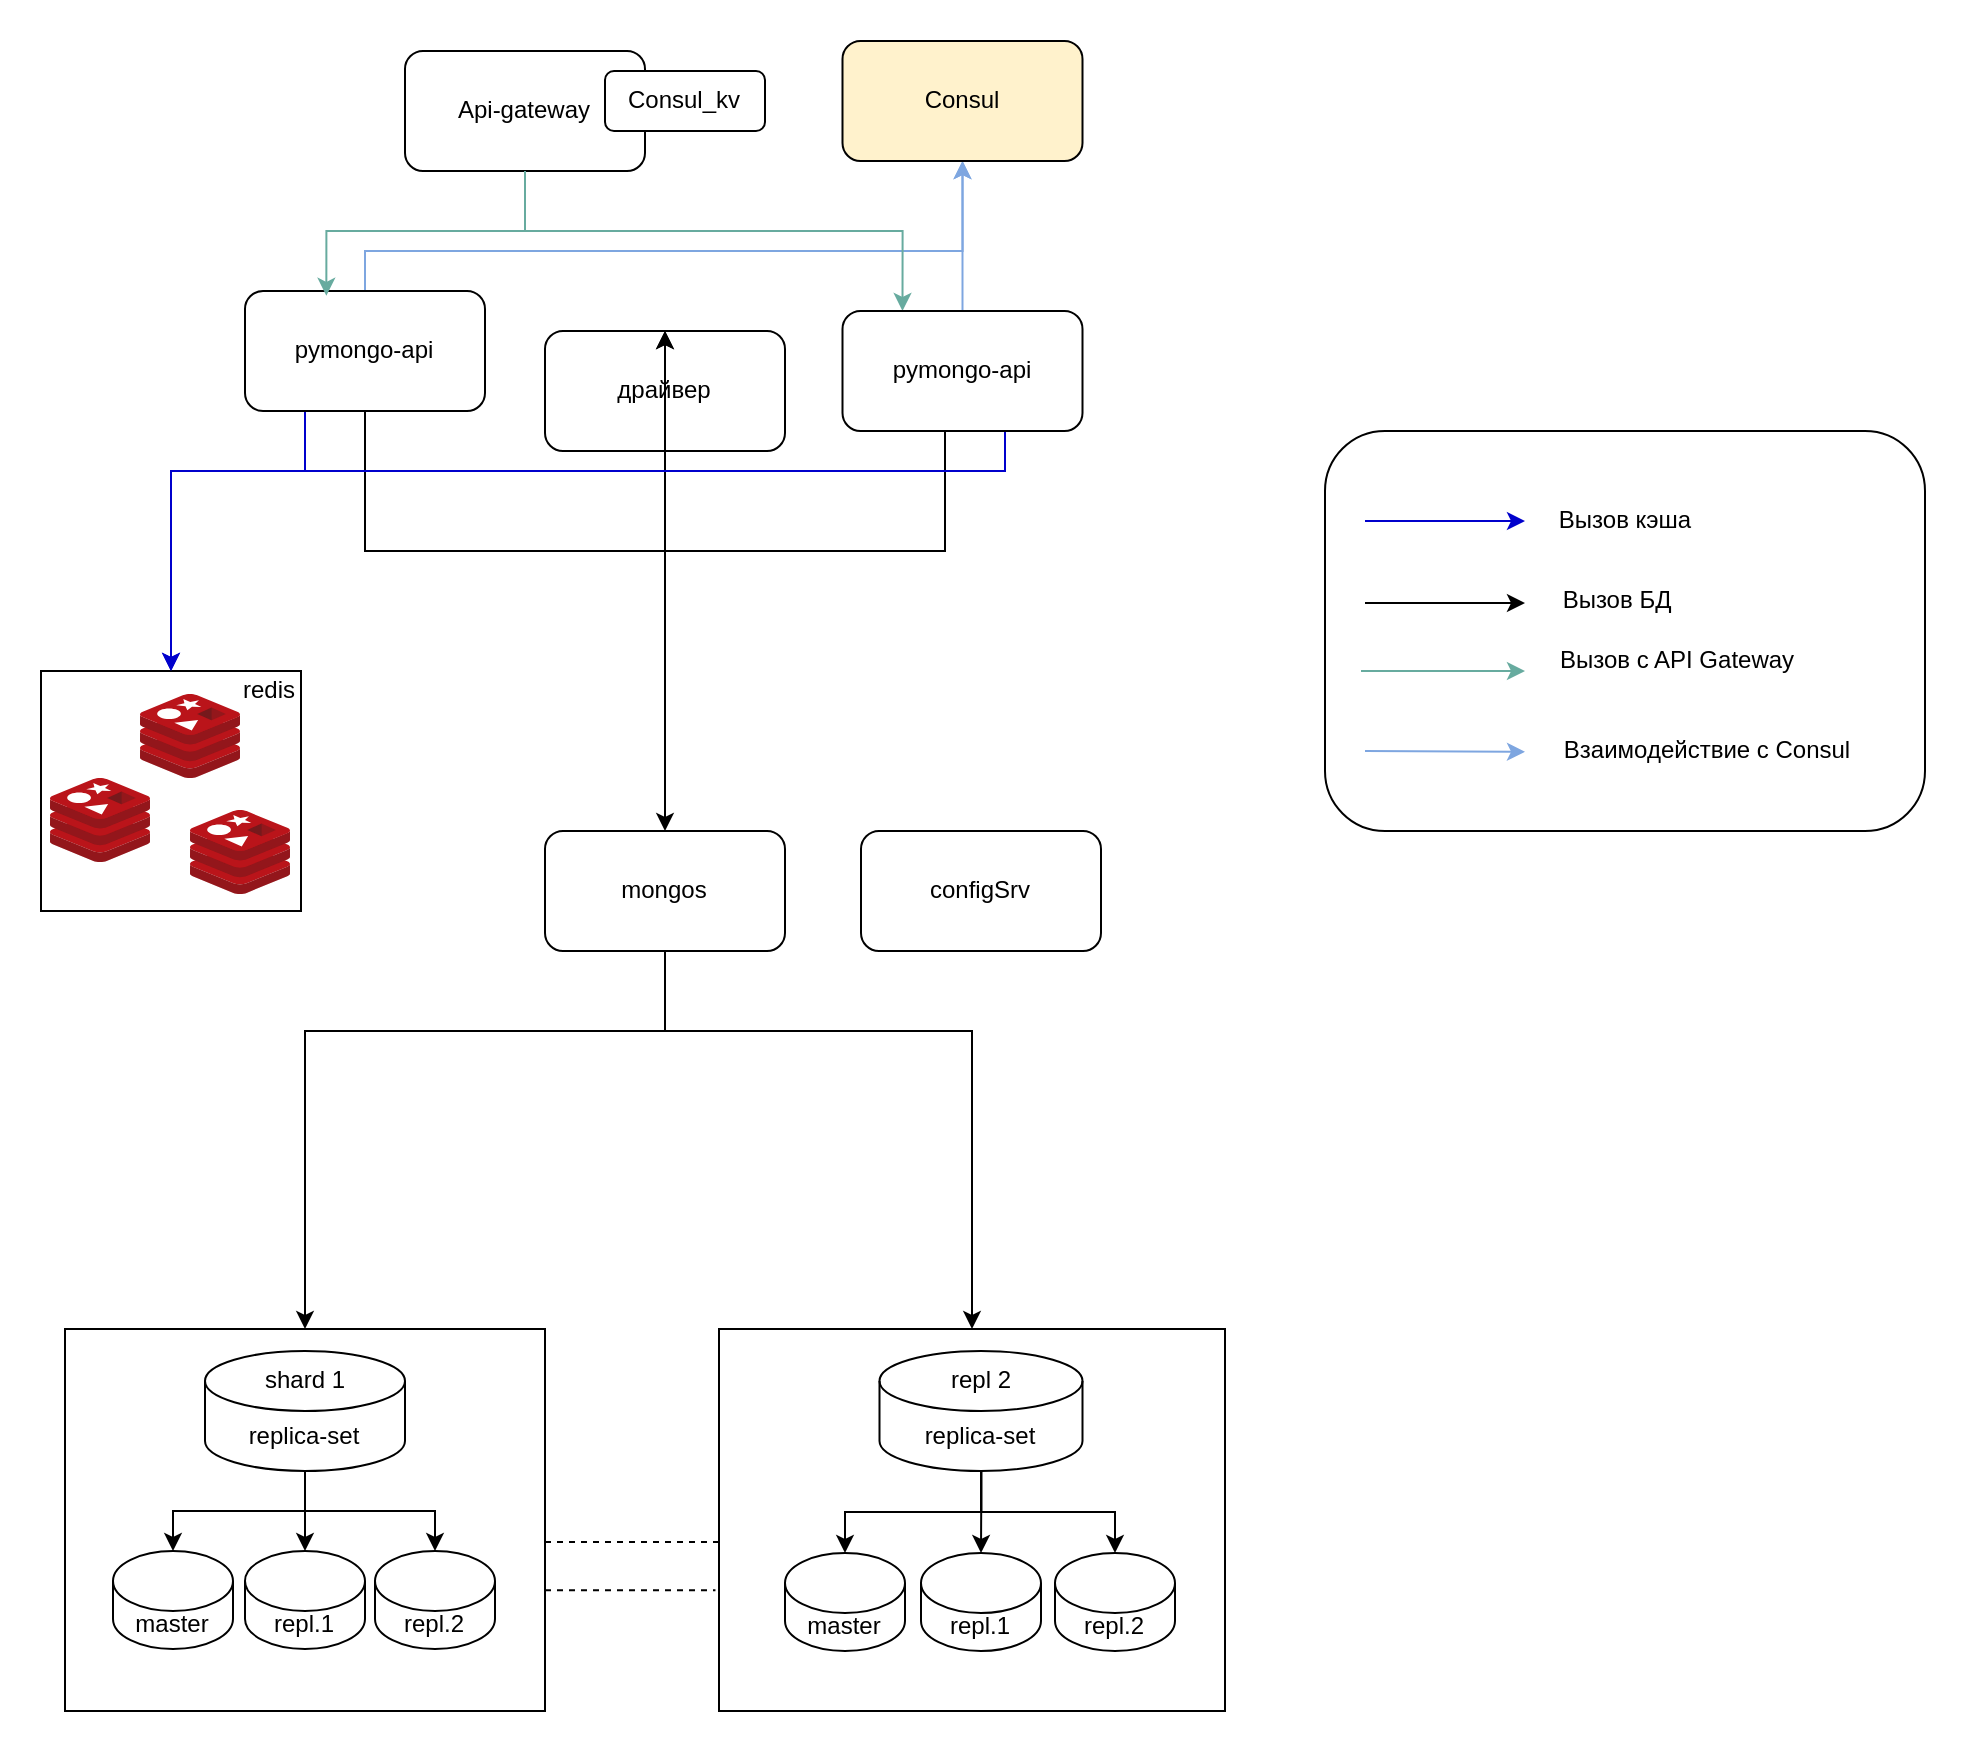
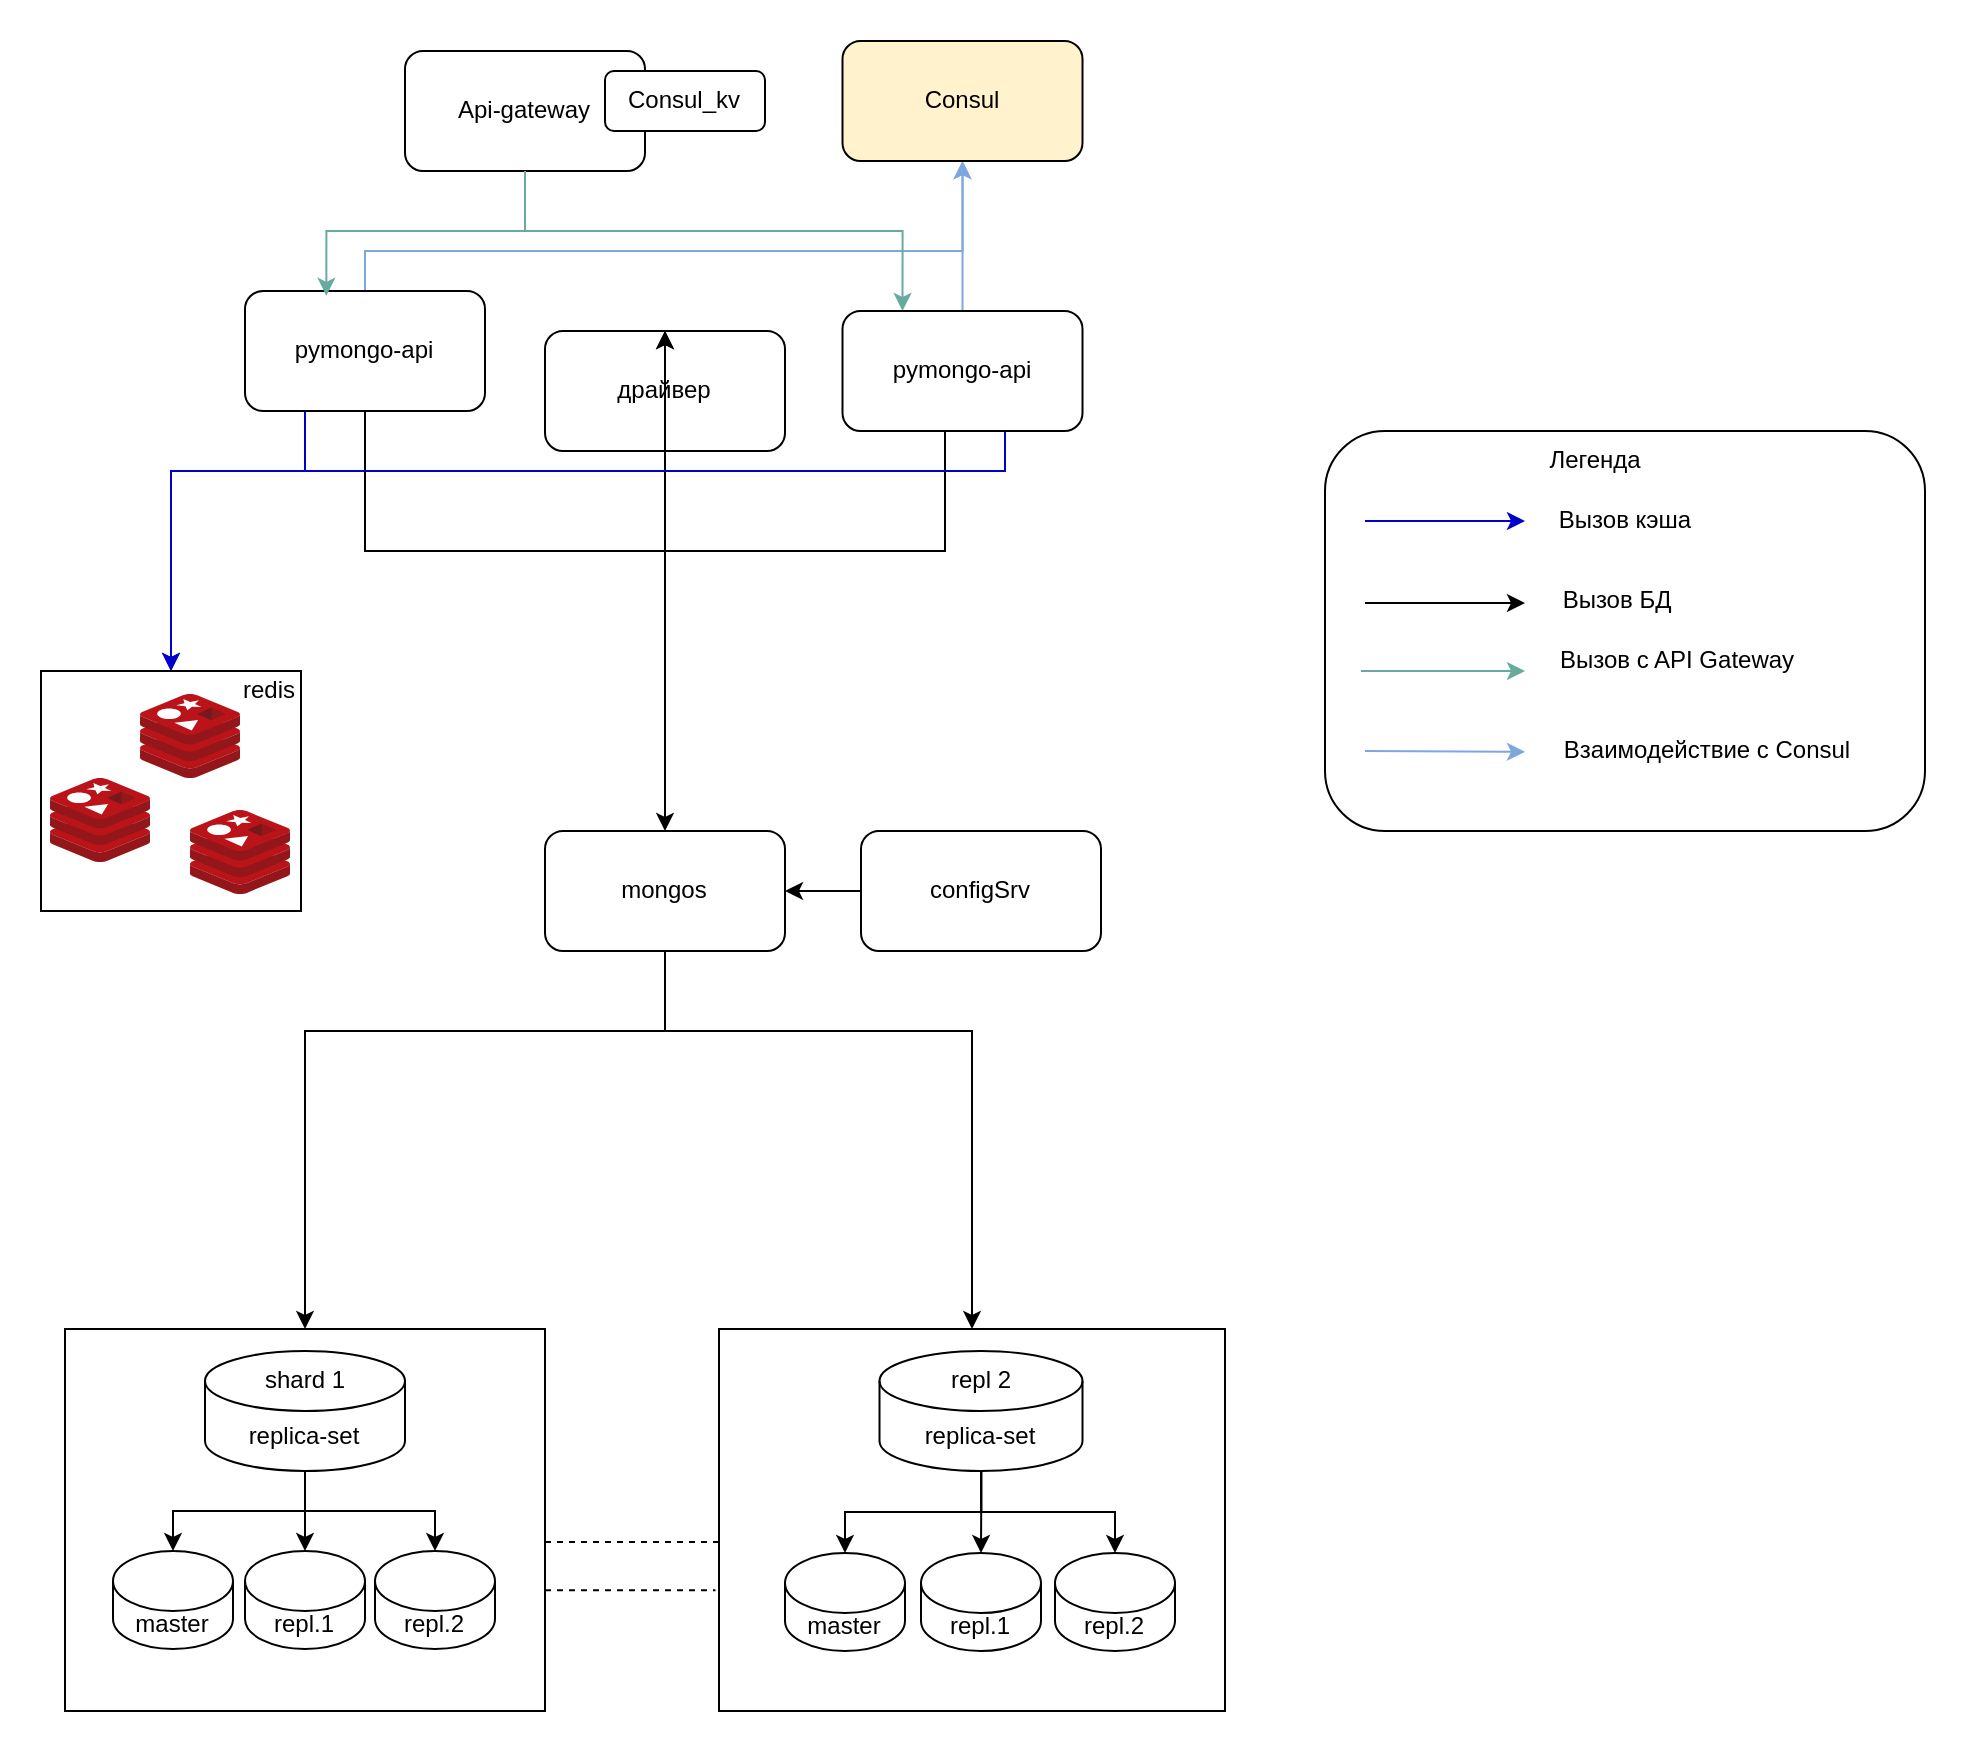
node "Легенда": added
edge "configSrv" -> "mongos": added
